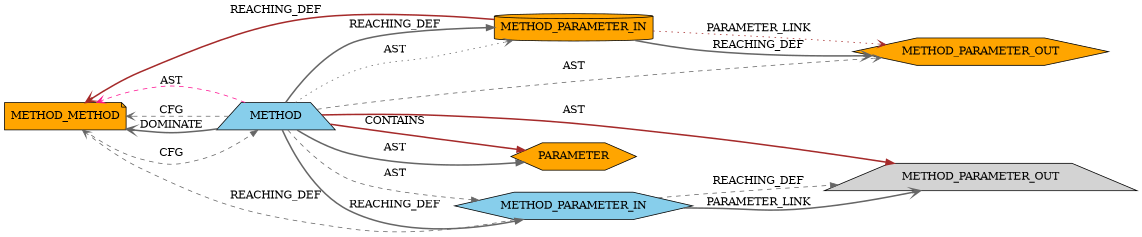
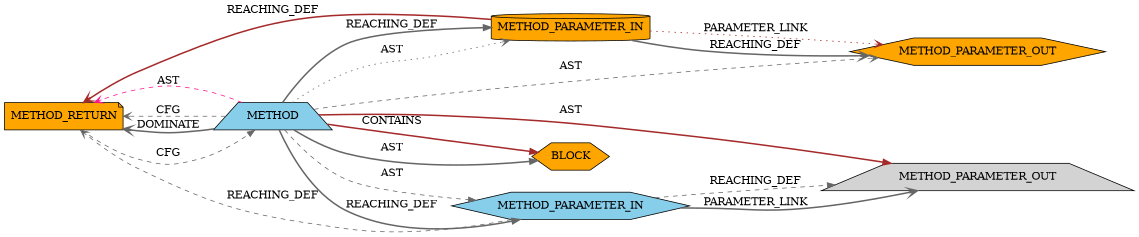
node "METHOD_METHOD": label "METHOD_METHOD" -> "METHOD_RETURN"
node "PARAMETER": label "PARAMETER" -> "BLOCK"
